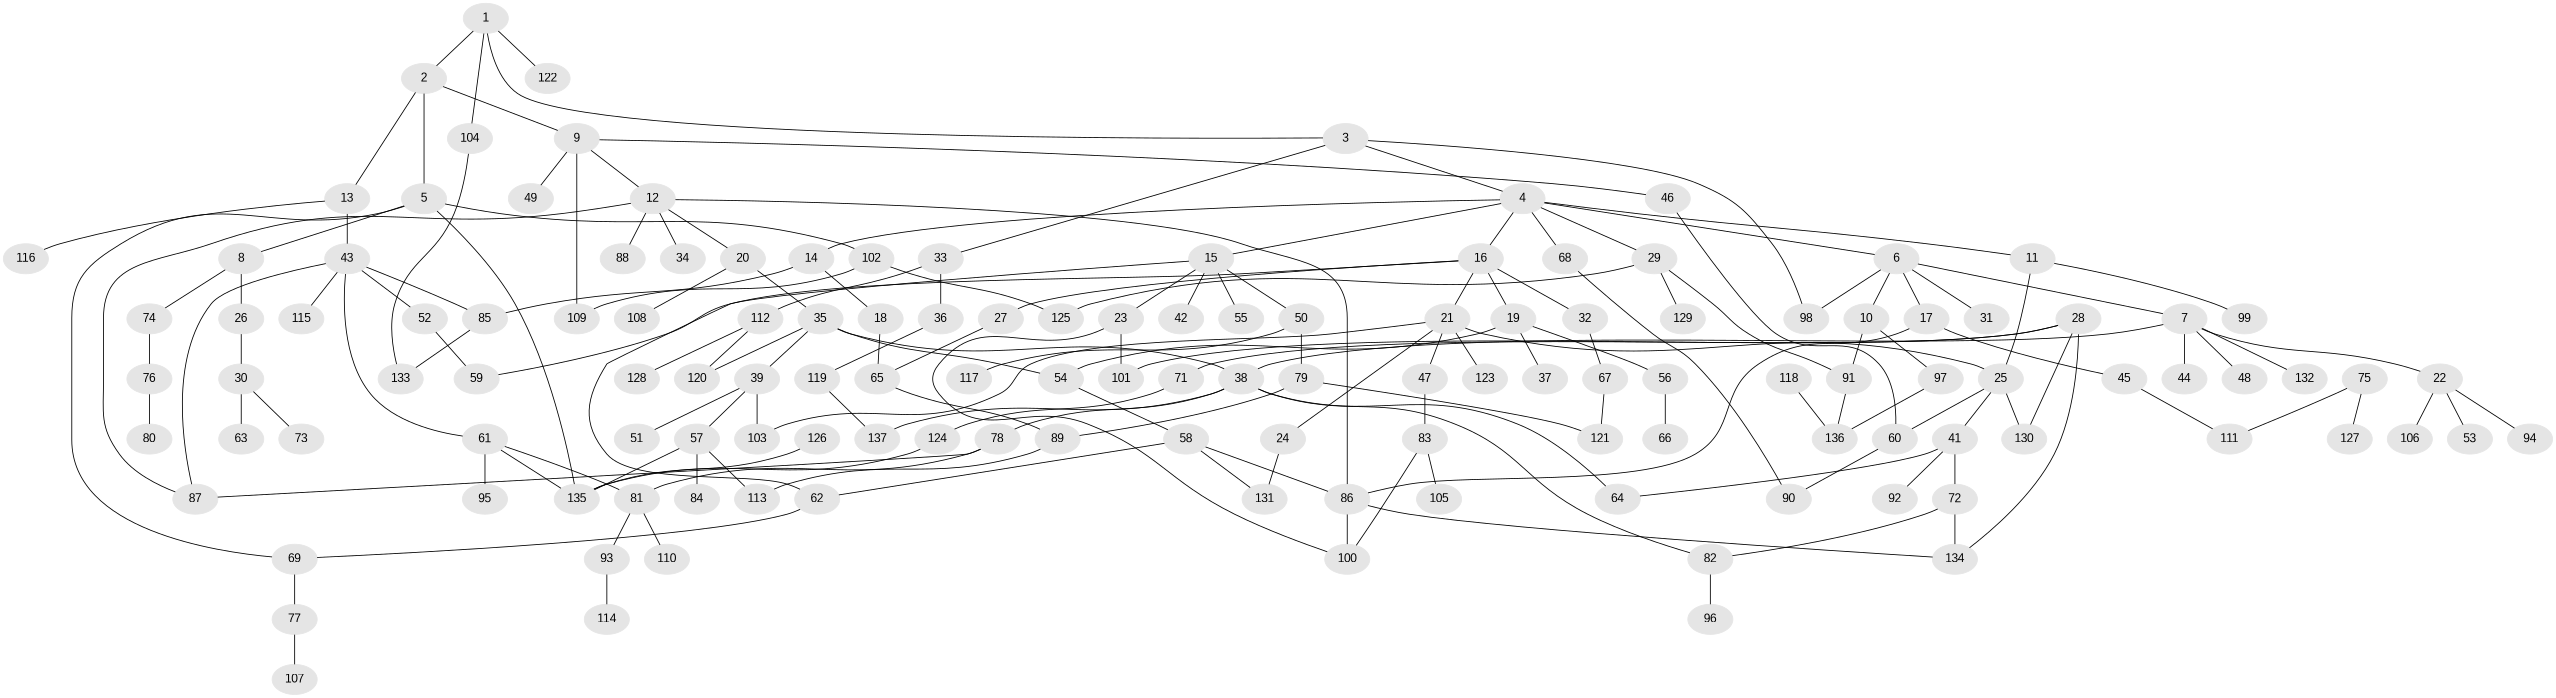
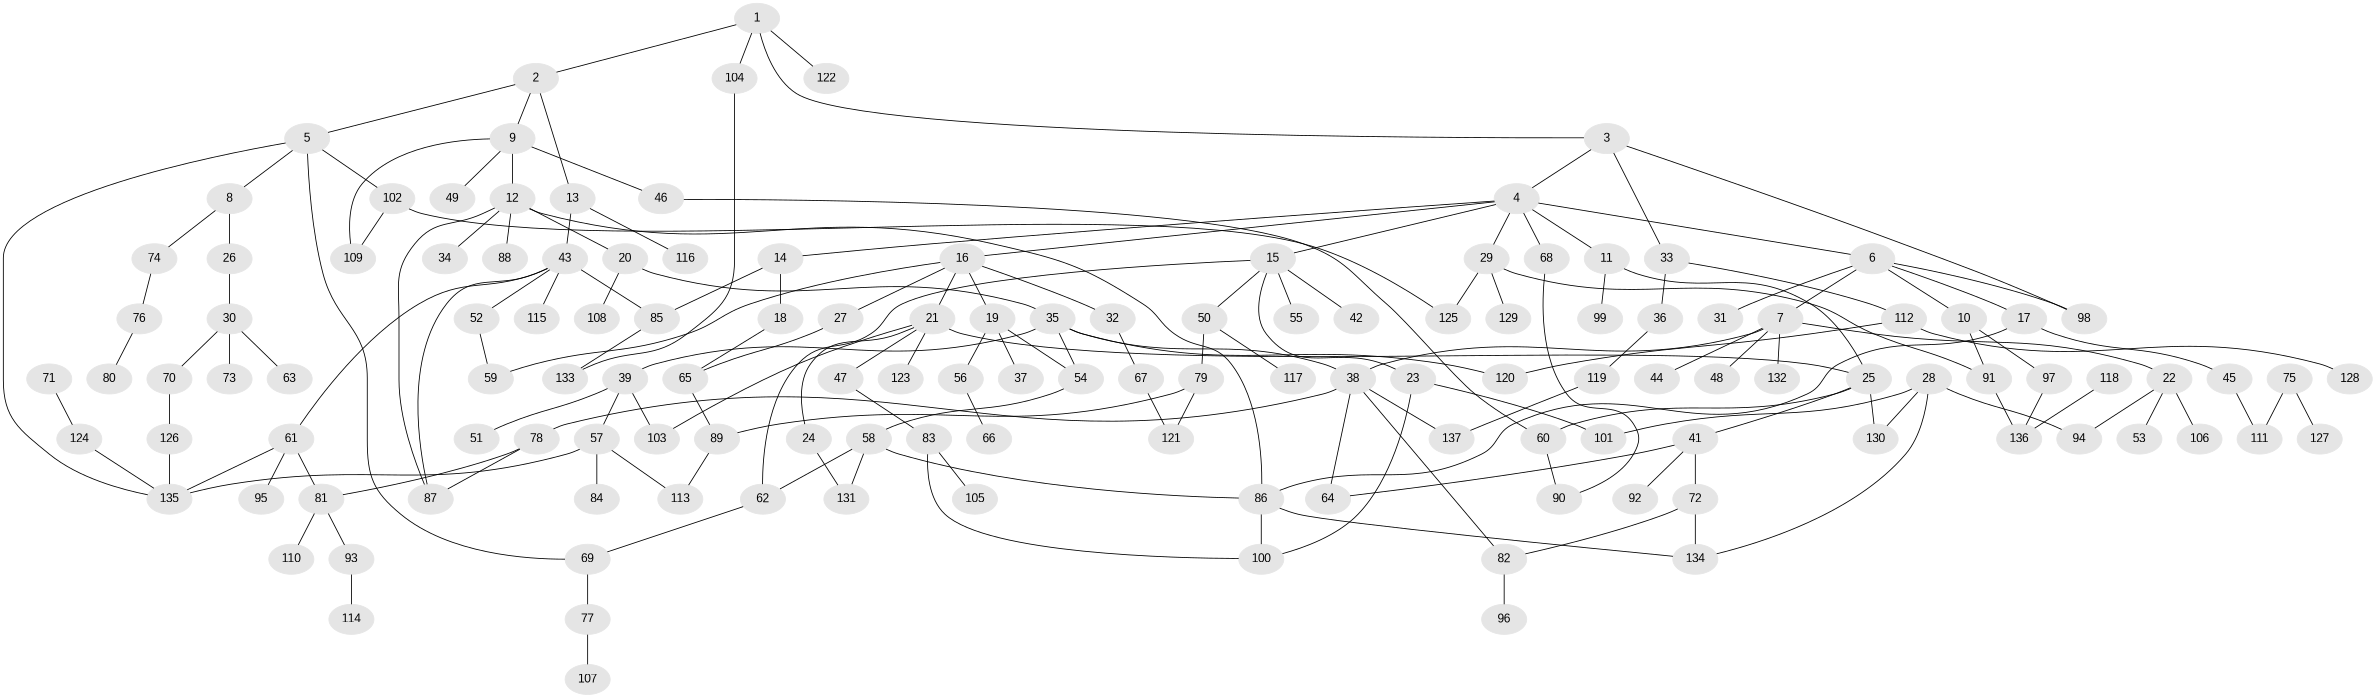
edge "28" -- "71": now "28" -- "94"
node "70": added
